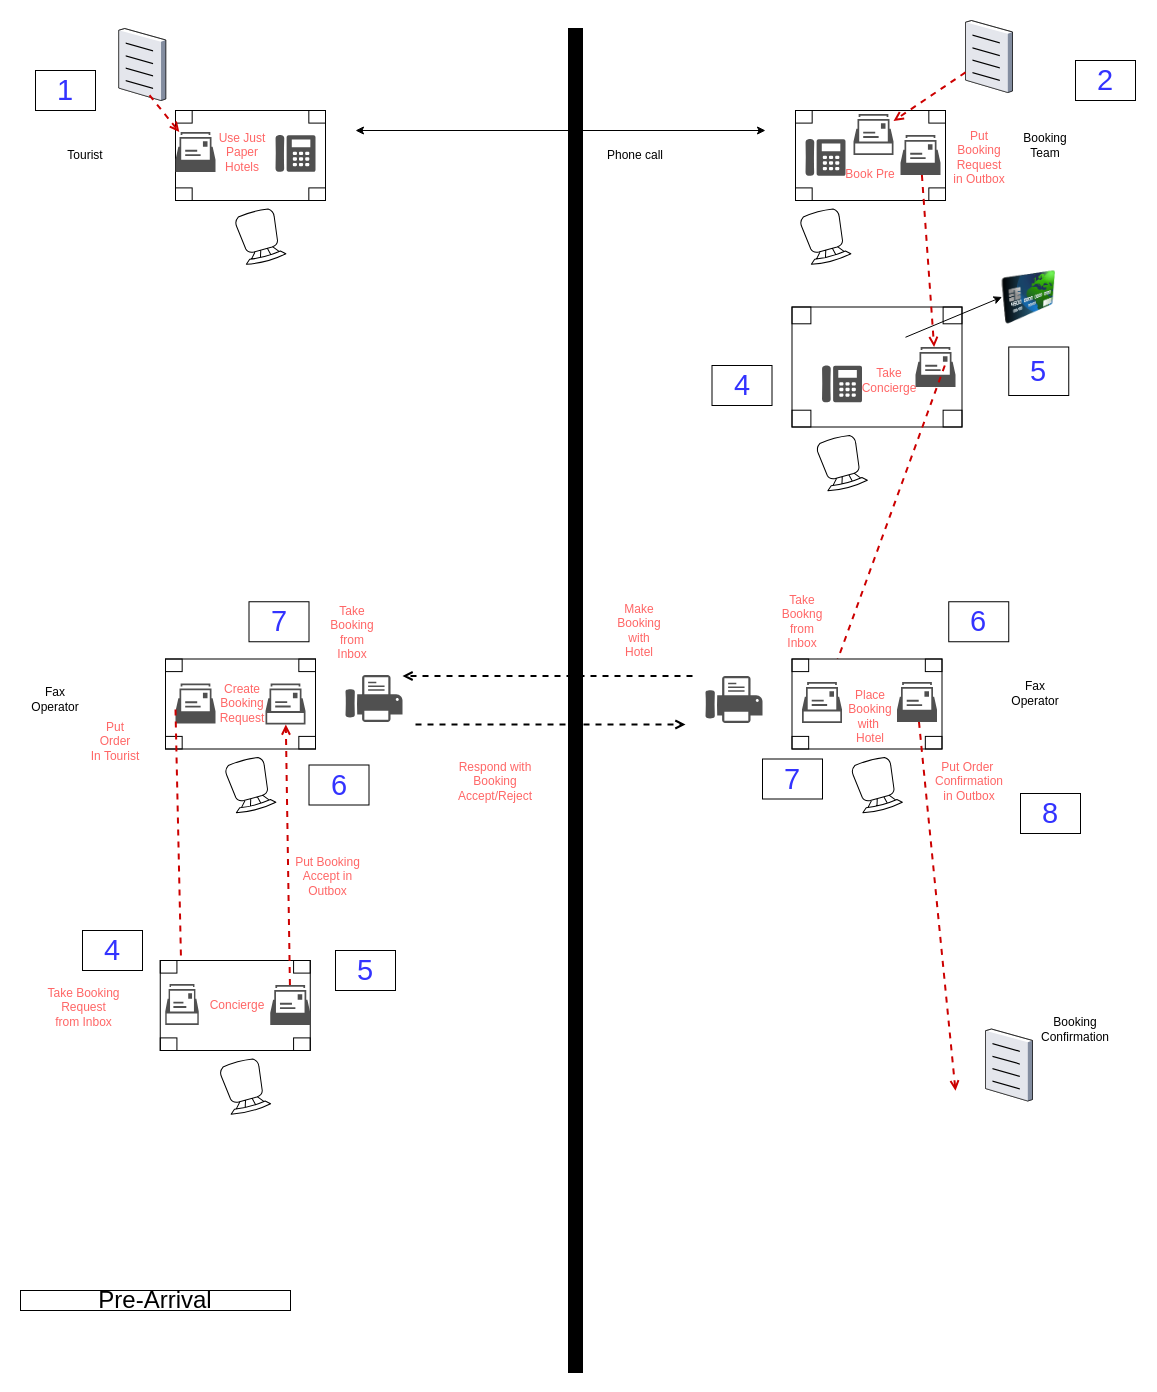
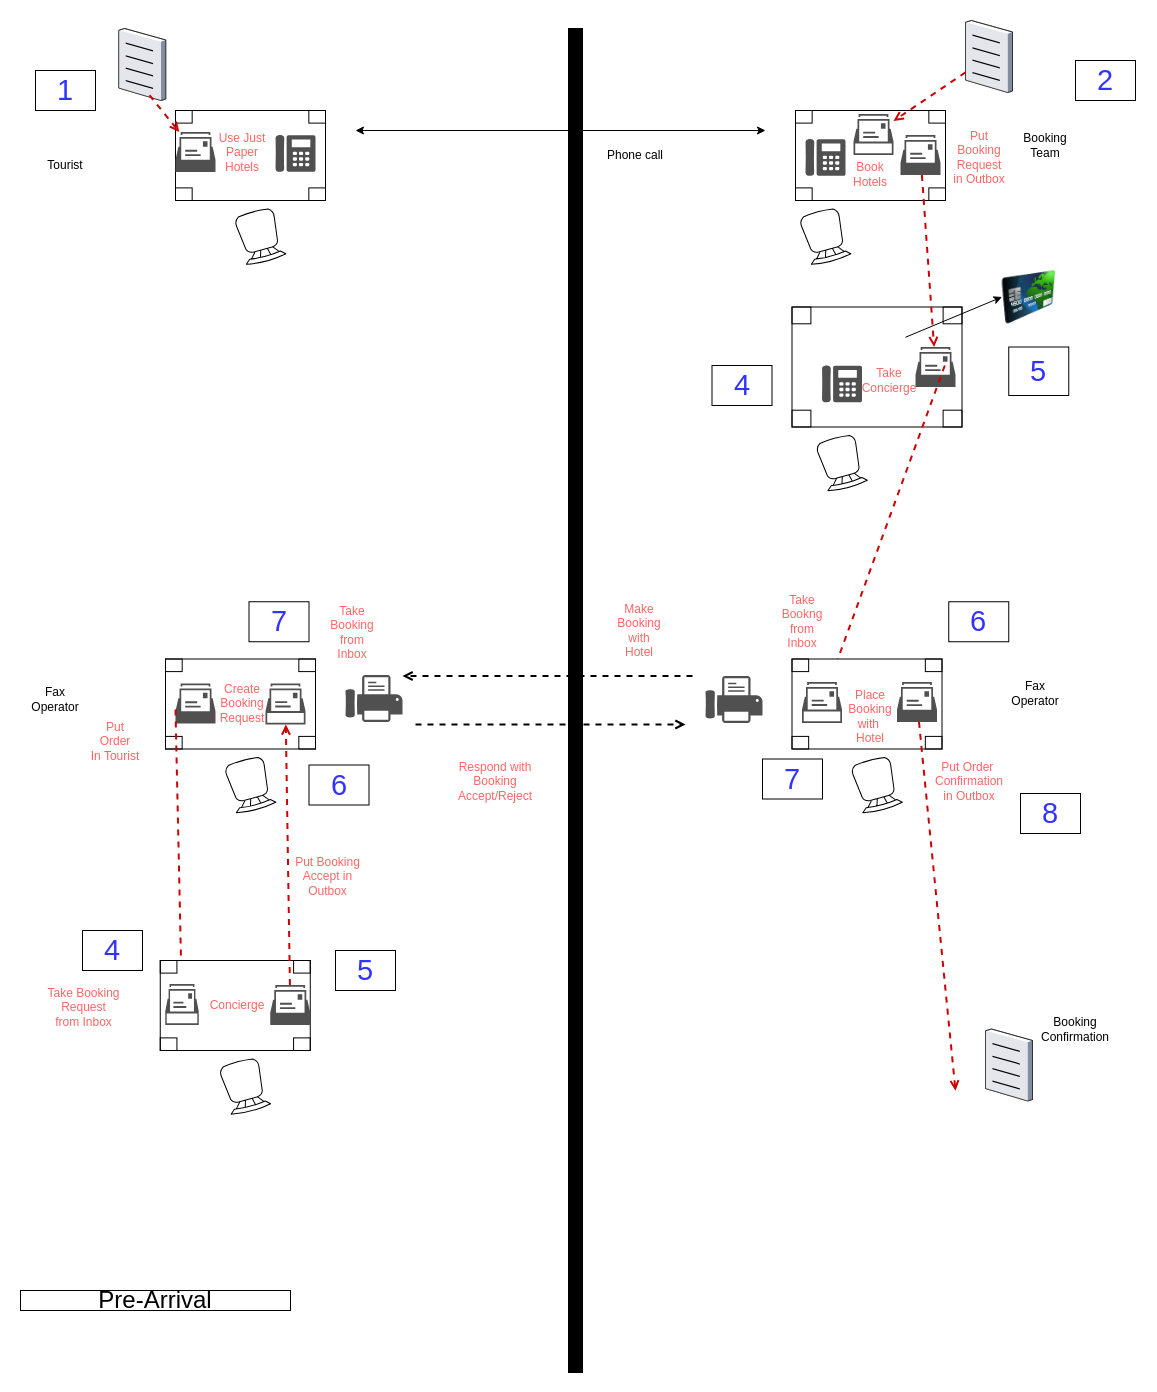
node "Tourist": moved (86, 156) -> (66, 166)
node "Book Pre": label "Book Pre" -> "Book Hotels"
